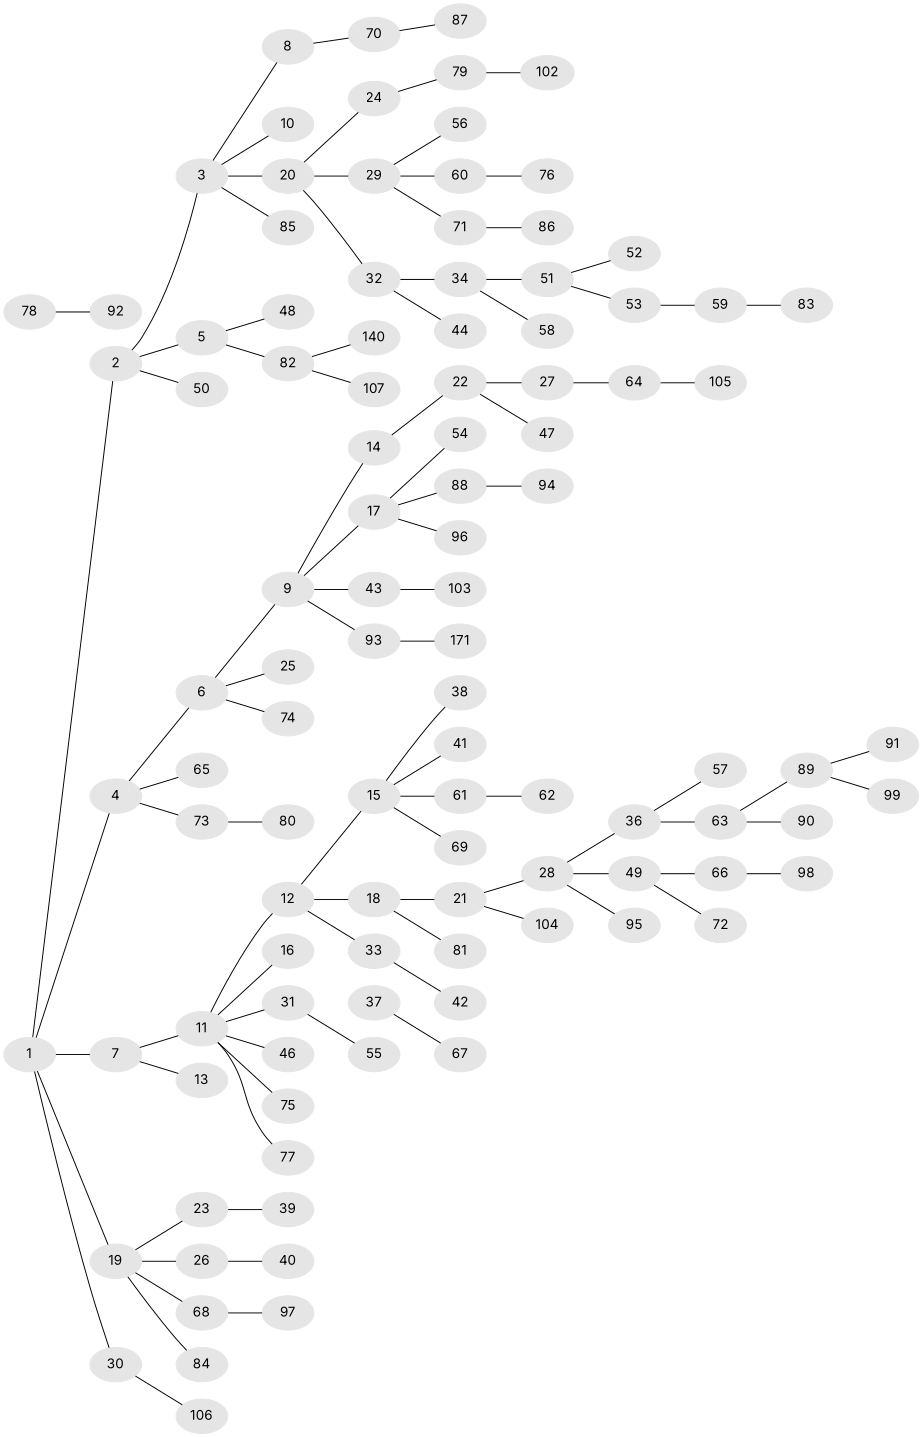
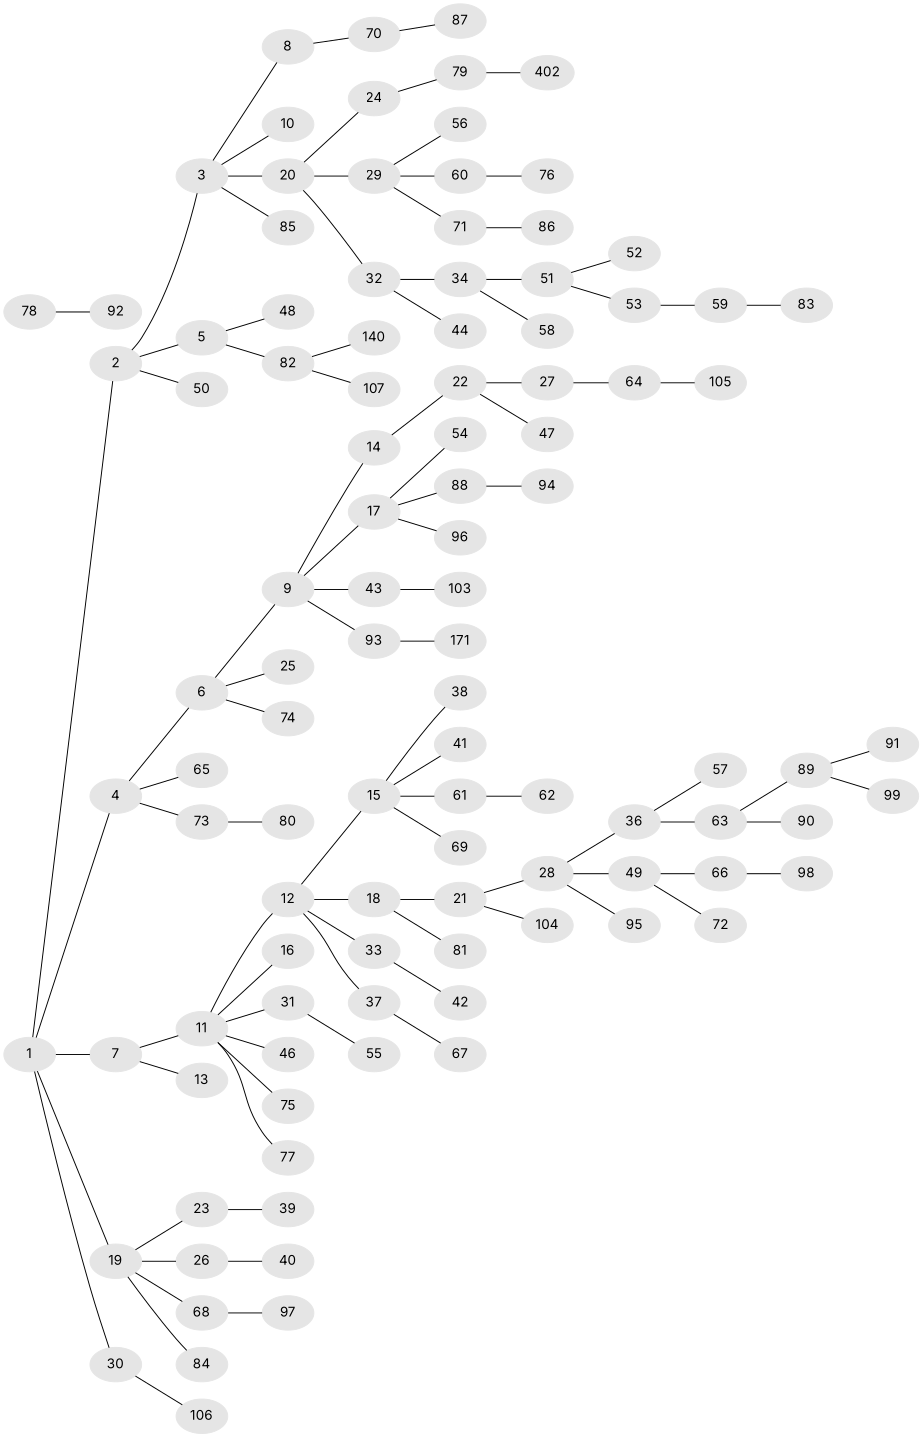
node "102": label "102" -> "402"
edge "12" -- "37": added
